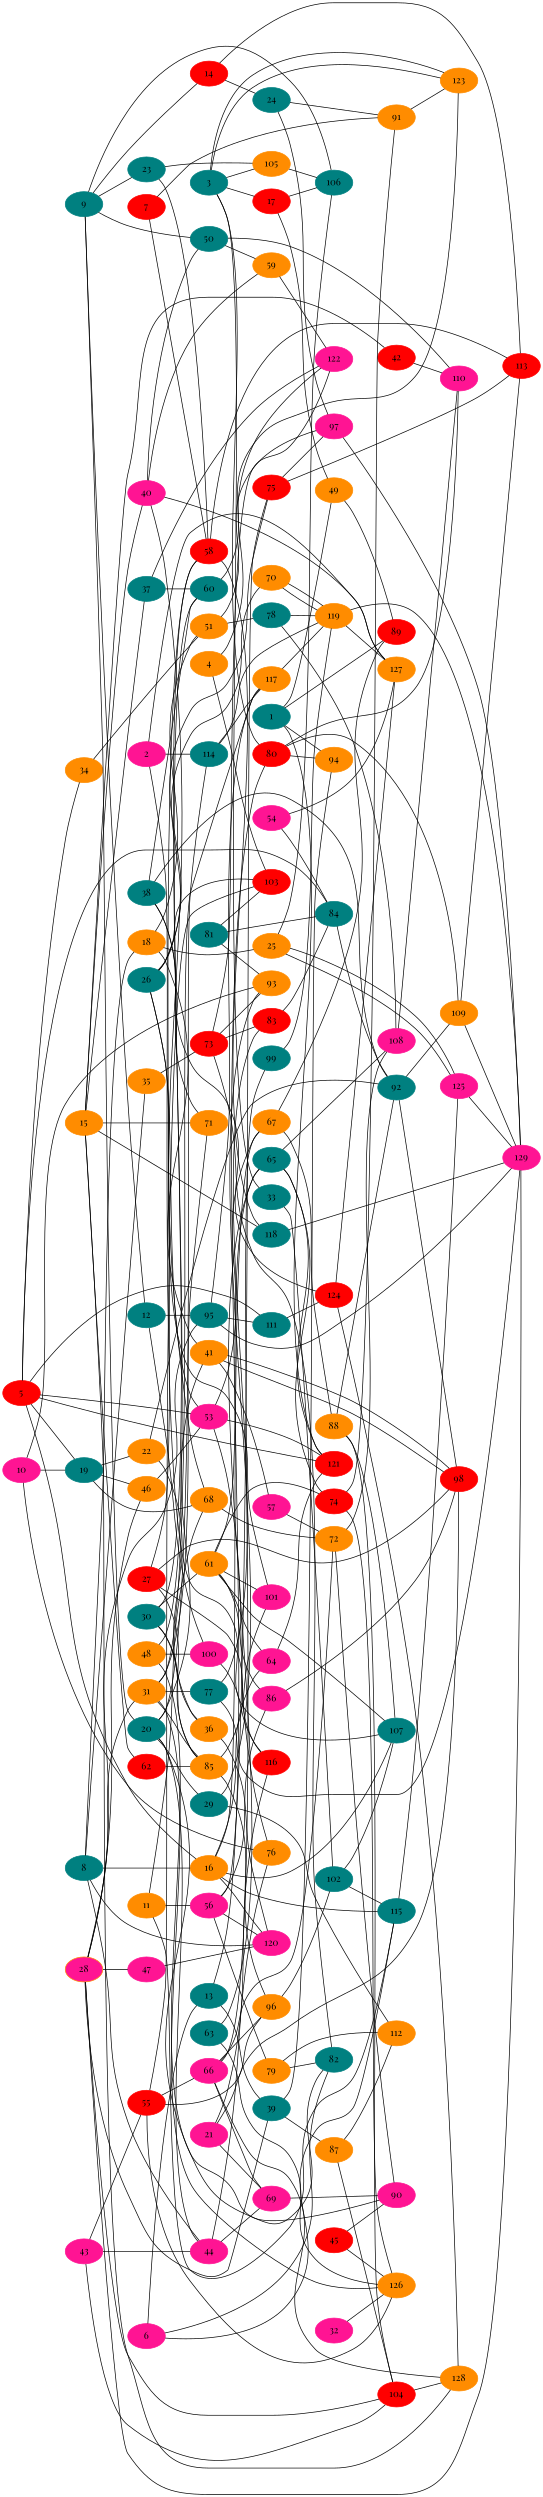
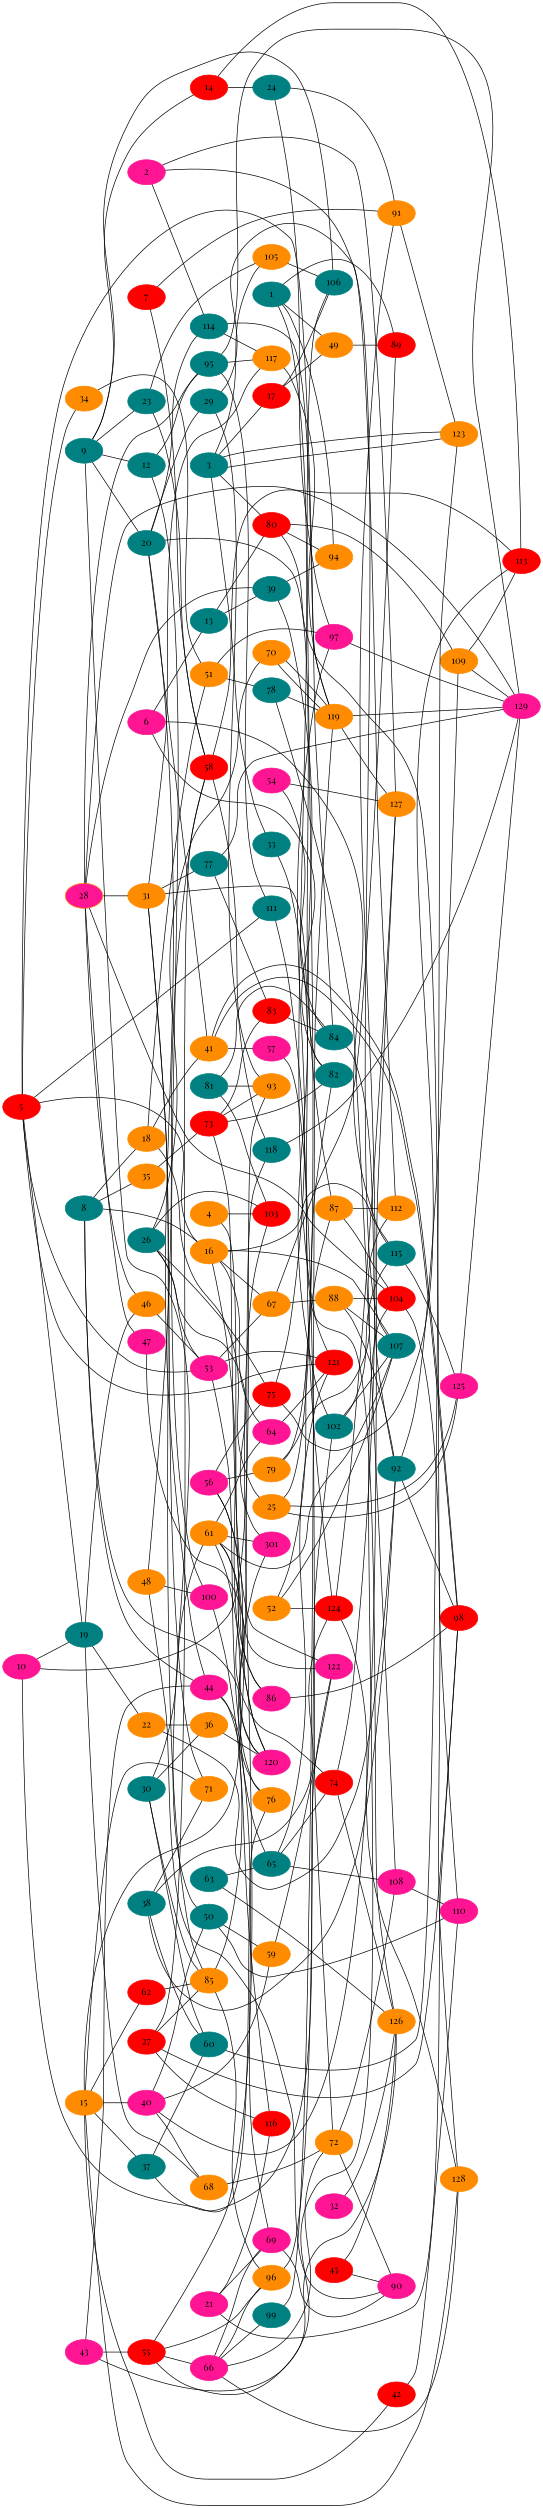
node "101": label "101" -> "301"
node "52": added
node "11": removed
